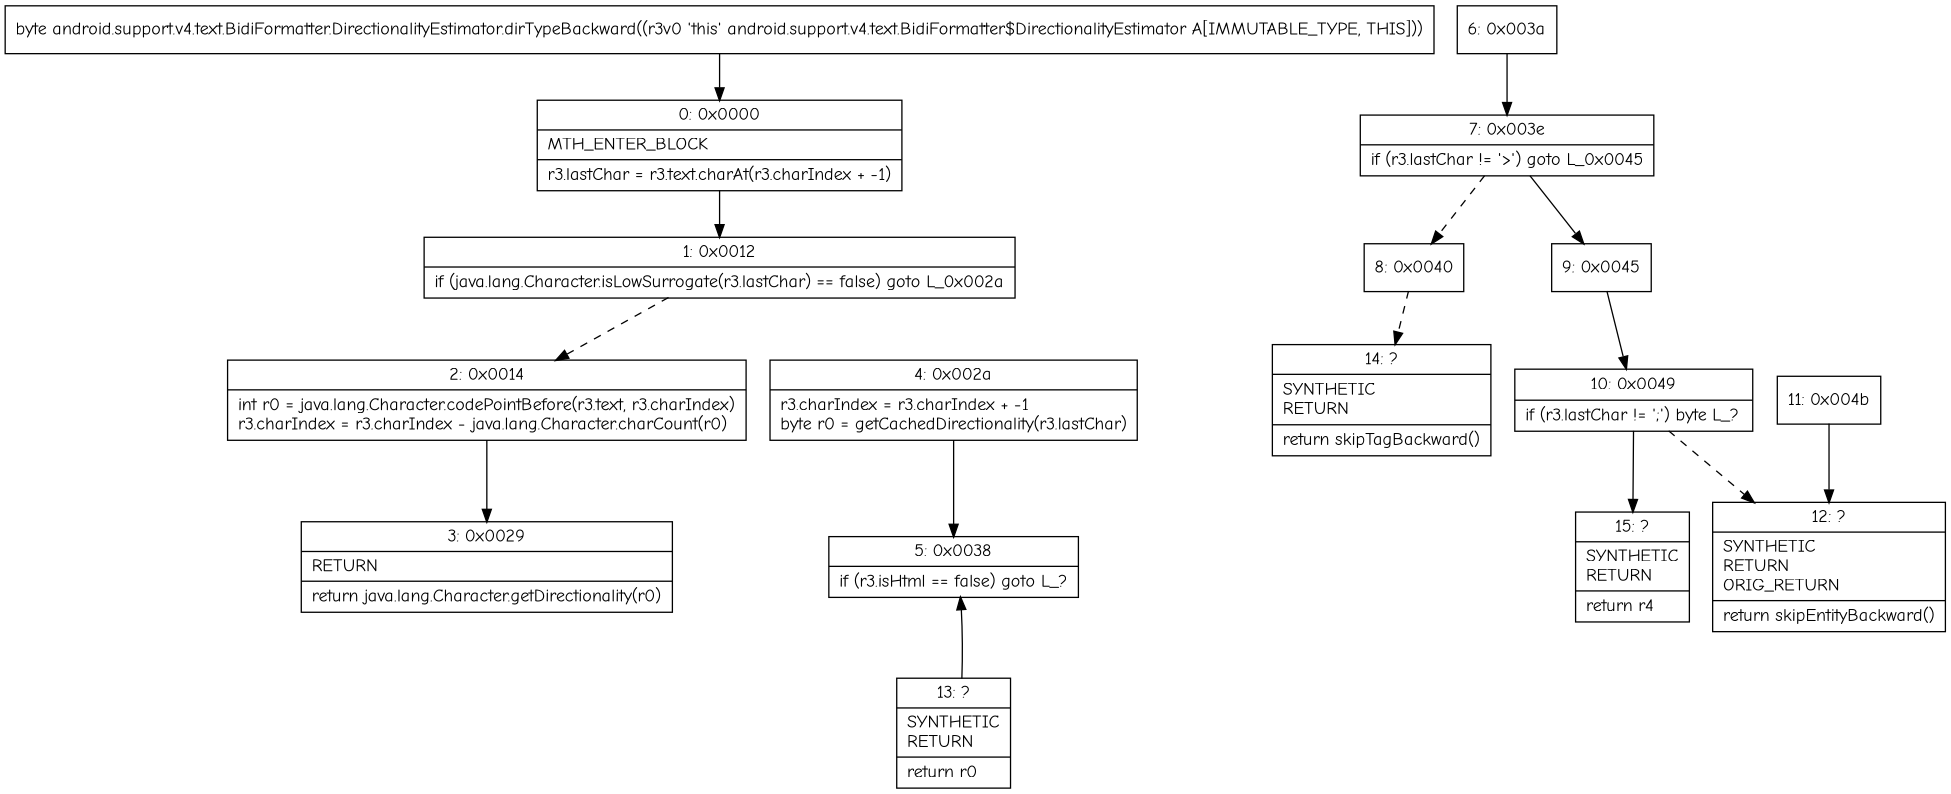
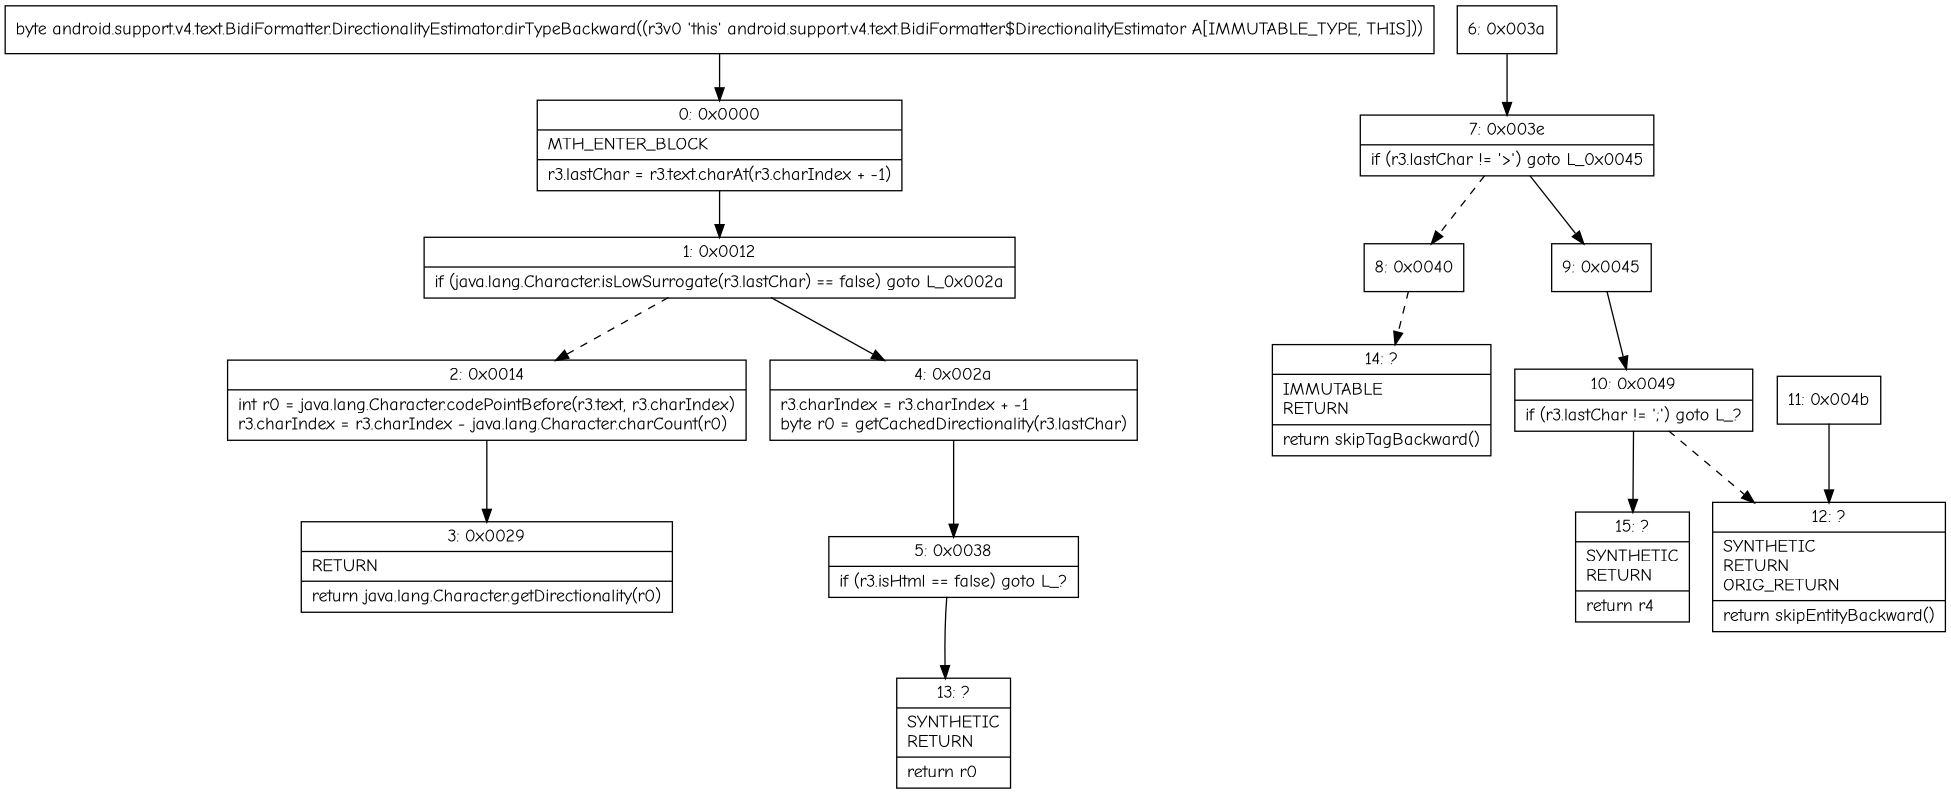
edge "1: 0x0012" -> "4: 0x002a": added
node "14: ?": text "SYNTHETIC" -> "IMMUTABLE"
node "10: 0x0049": text "if (r3.lastChar != ';') byte L_?" -> "if (r3.lastChar != ';') goto L_?"
edge "13: ?" -> "5: 0x0038": reversed
